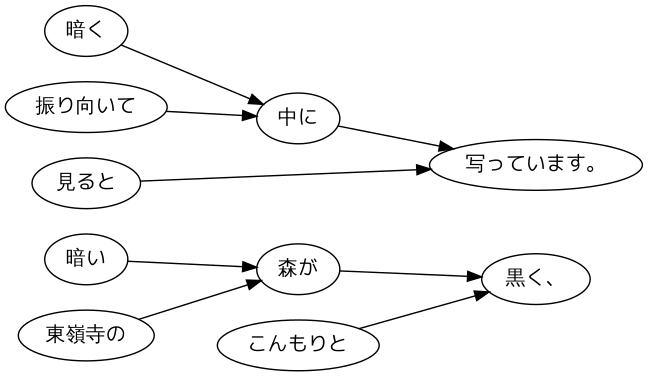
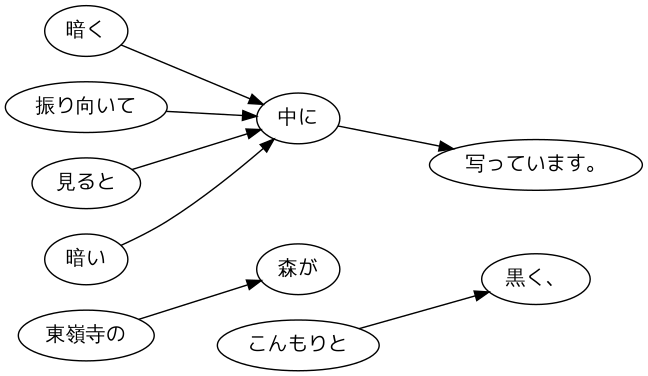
edge "見ると" -> "写っています。": now "見ると" -> "中に"
edge "暗い" -> "森が": now "暗い" -> "中に"
edge "森が" -> "黒く、": removed
